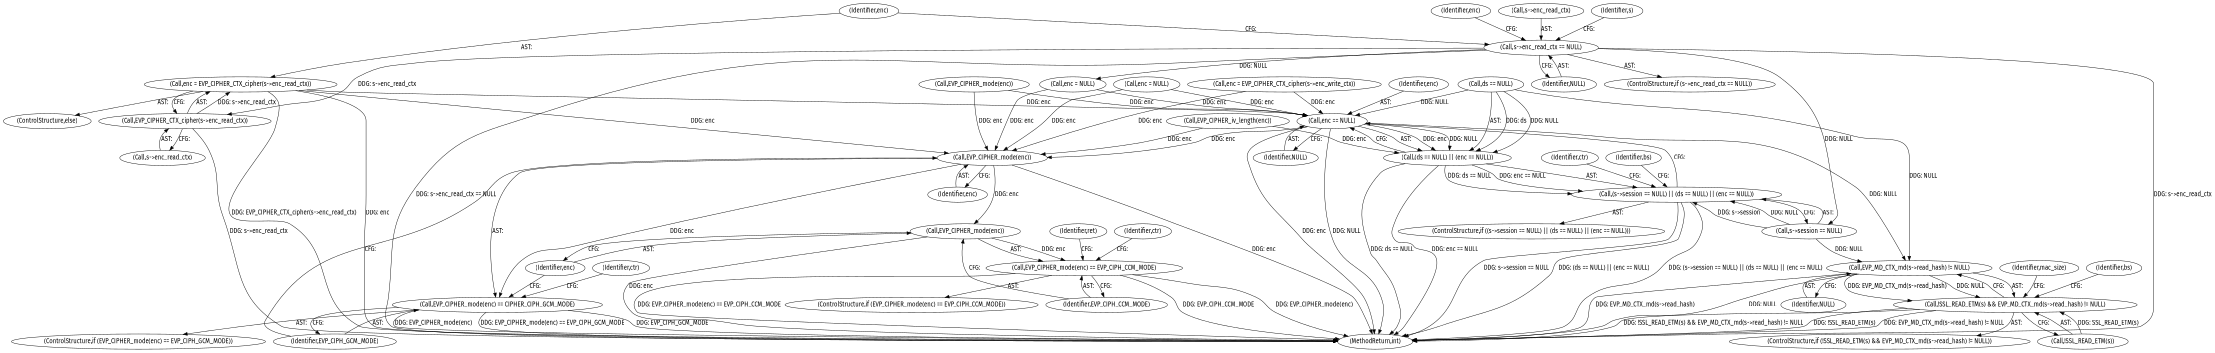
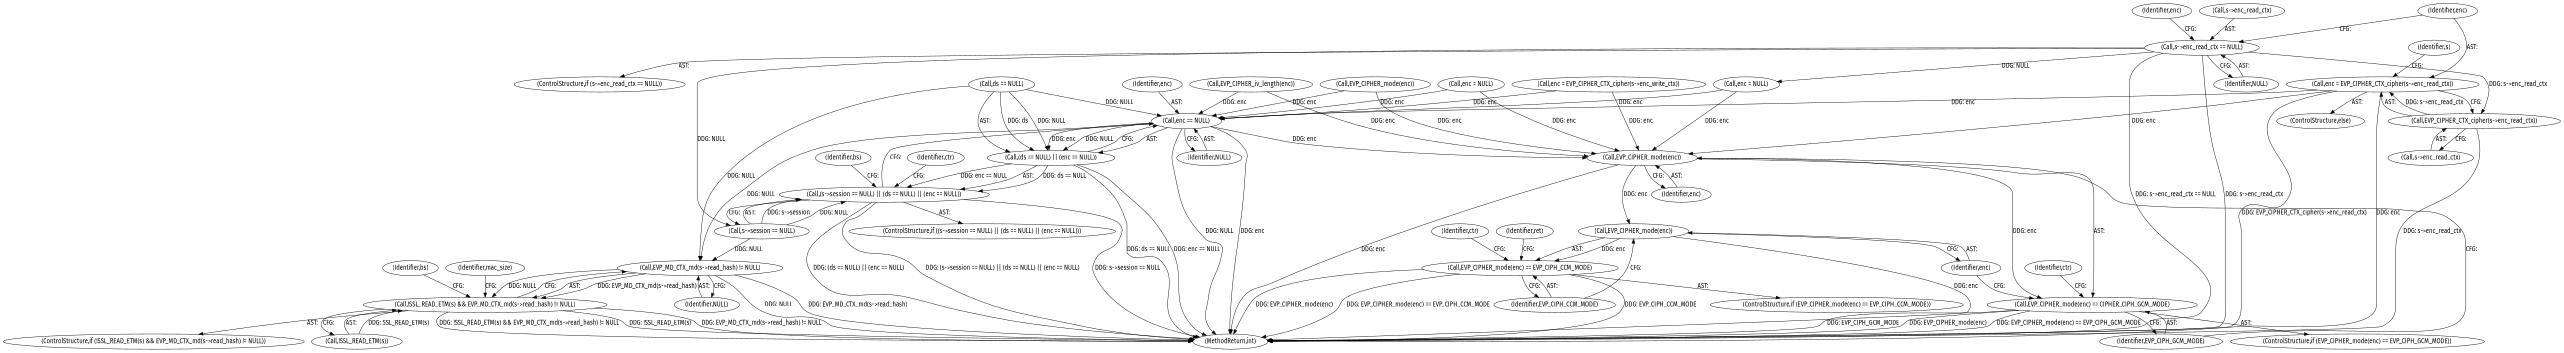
edge "(Identifier,s)" -> "(Call,s->enc_read_ctx == NULL)": now "(Identifier,s)" -> "(Call,enc = EVP_CIPHER_CTX_cipher(s->enc_read_ctx))"
edge "(Call,EVP_CIPHER_iv_length(enc))" -> "(Call,(ds == NULL) || (enc == NULL))": now "(Call,EVP_CIPHER_iv_length(enc))" -> "(Call,enc == NULL)"
